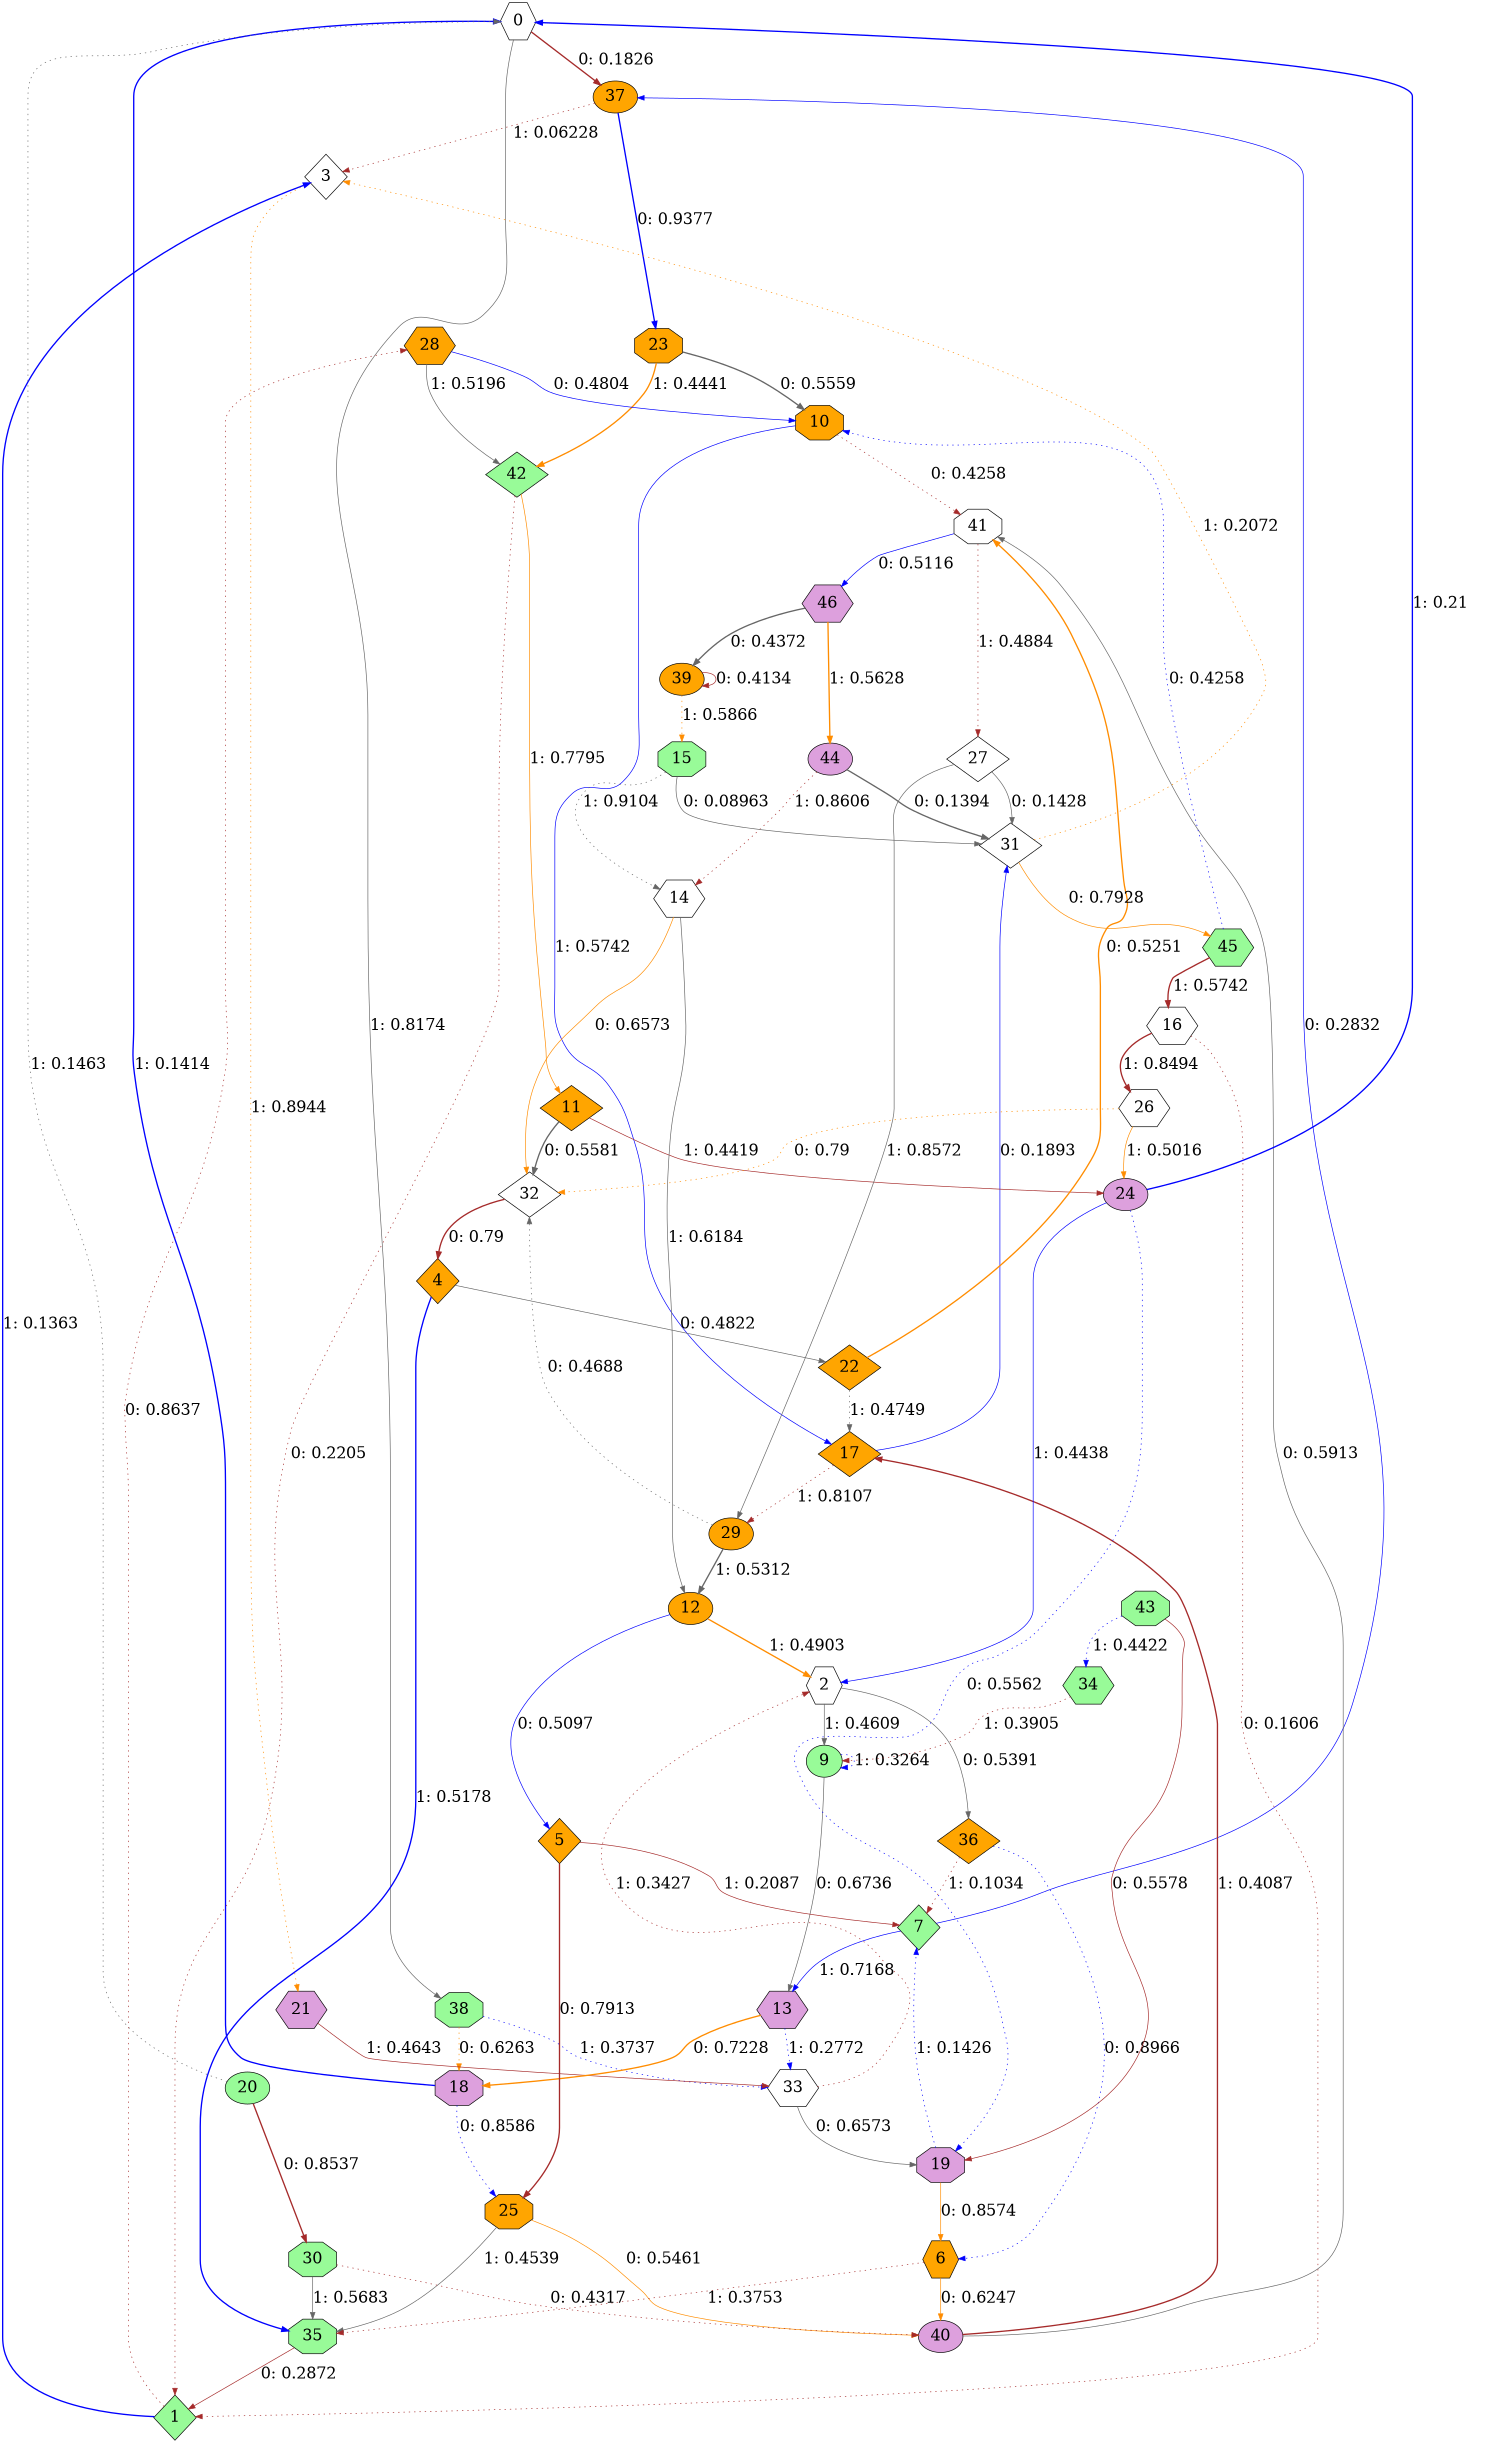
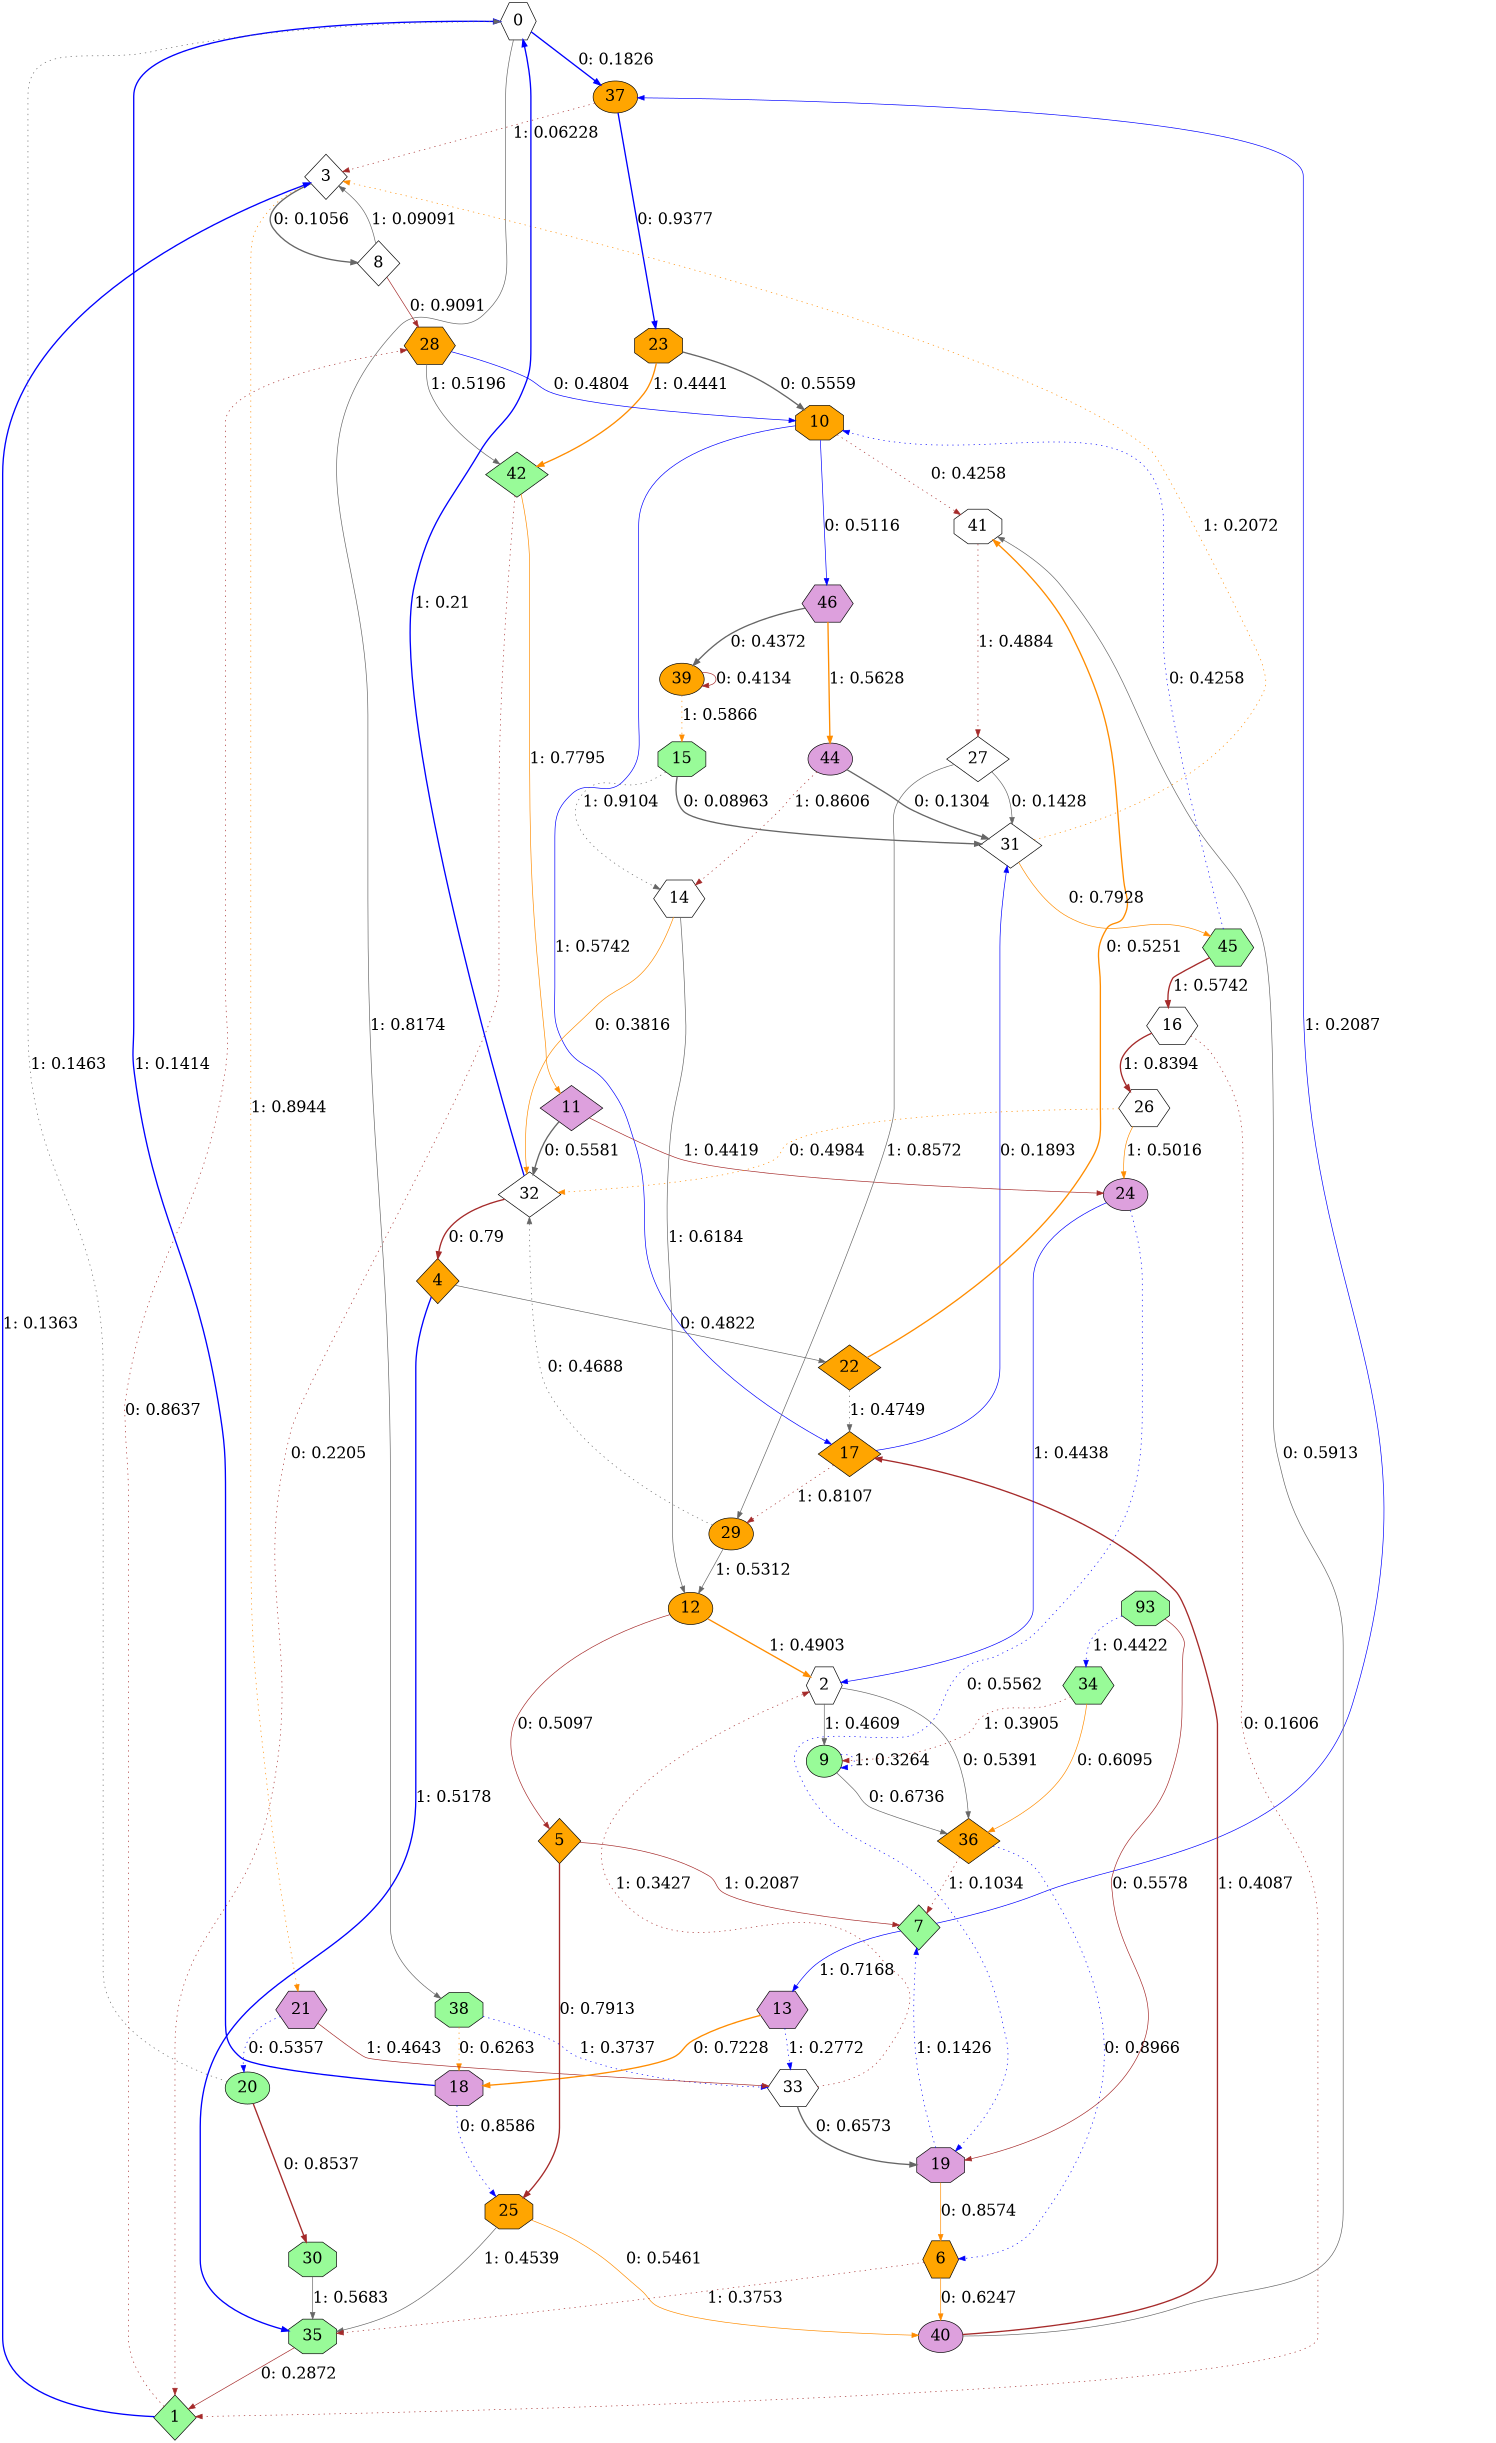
edge "0" -> "37": color brown -> blue
node "8": added
edge "24" -> "0": now "32" -> "0"
edge "41" -> "46": now "10" -> "46"
edge "44" -> "31": label "0: 0.1394   " -> "0: 0.1304   "
edge "15" -> "31": style solid -> bold
edge "14" -> "32": label "0: 0.6573   " -> "0: 0.3816   "
edge "7" -> "37": label "0: 0.2832   " -> "1: 0.2087   "
edge "16" -> "26": label "1: 0.8494   " -> "1: 0.8394   "
node "11": fillcolor orange -> plum
edge "26" -> "32": label "0: 0.79     " -> "0: 0.4984   "
edge "29" -> "12": style bold -> solid
node "43": label "43" -> "93"
edge "12" -> "5": color blue -> brown
edge "34" -> "36": added, label "0: 0.6095"
edge "9" -> "13": now "9" -> "36"
edge "21" -> "20": added, label "0: 0.5357"
edge "33" -> "19": style solid -> bold
edge "30" -> "40": removed, label "0: 0.4317"
